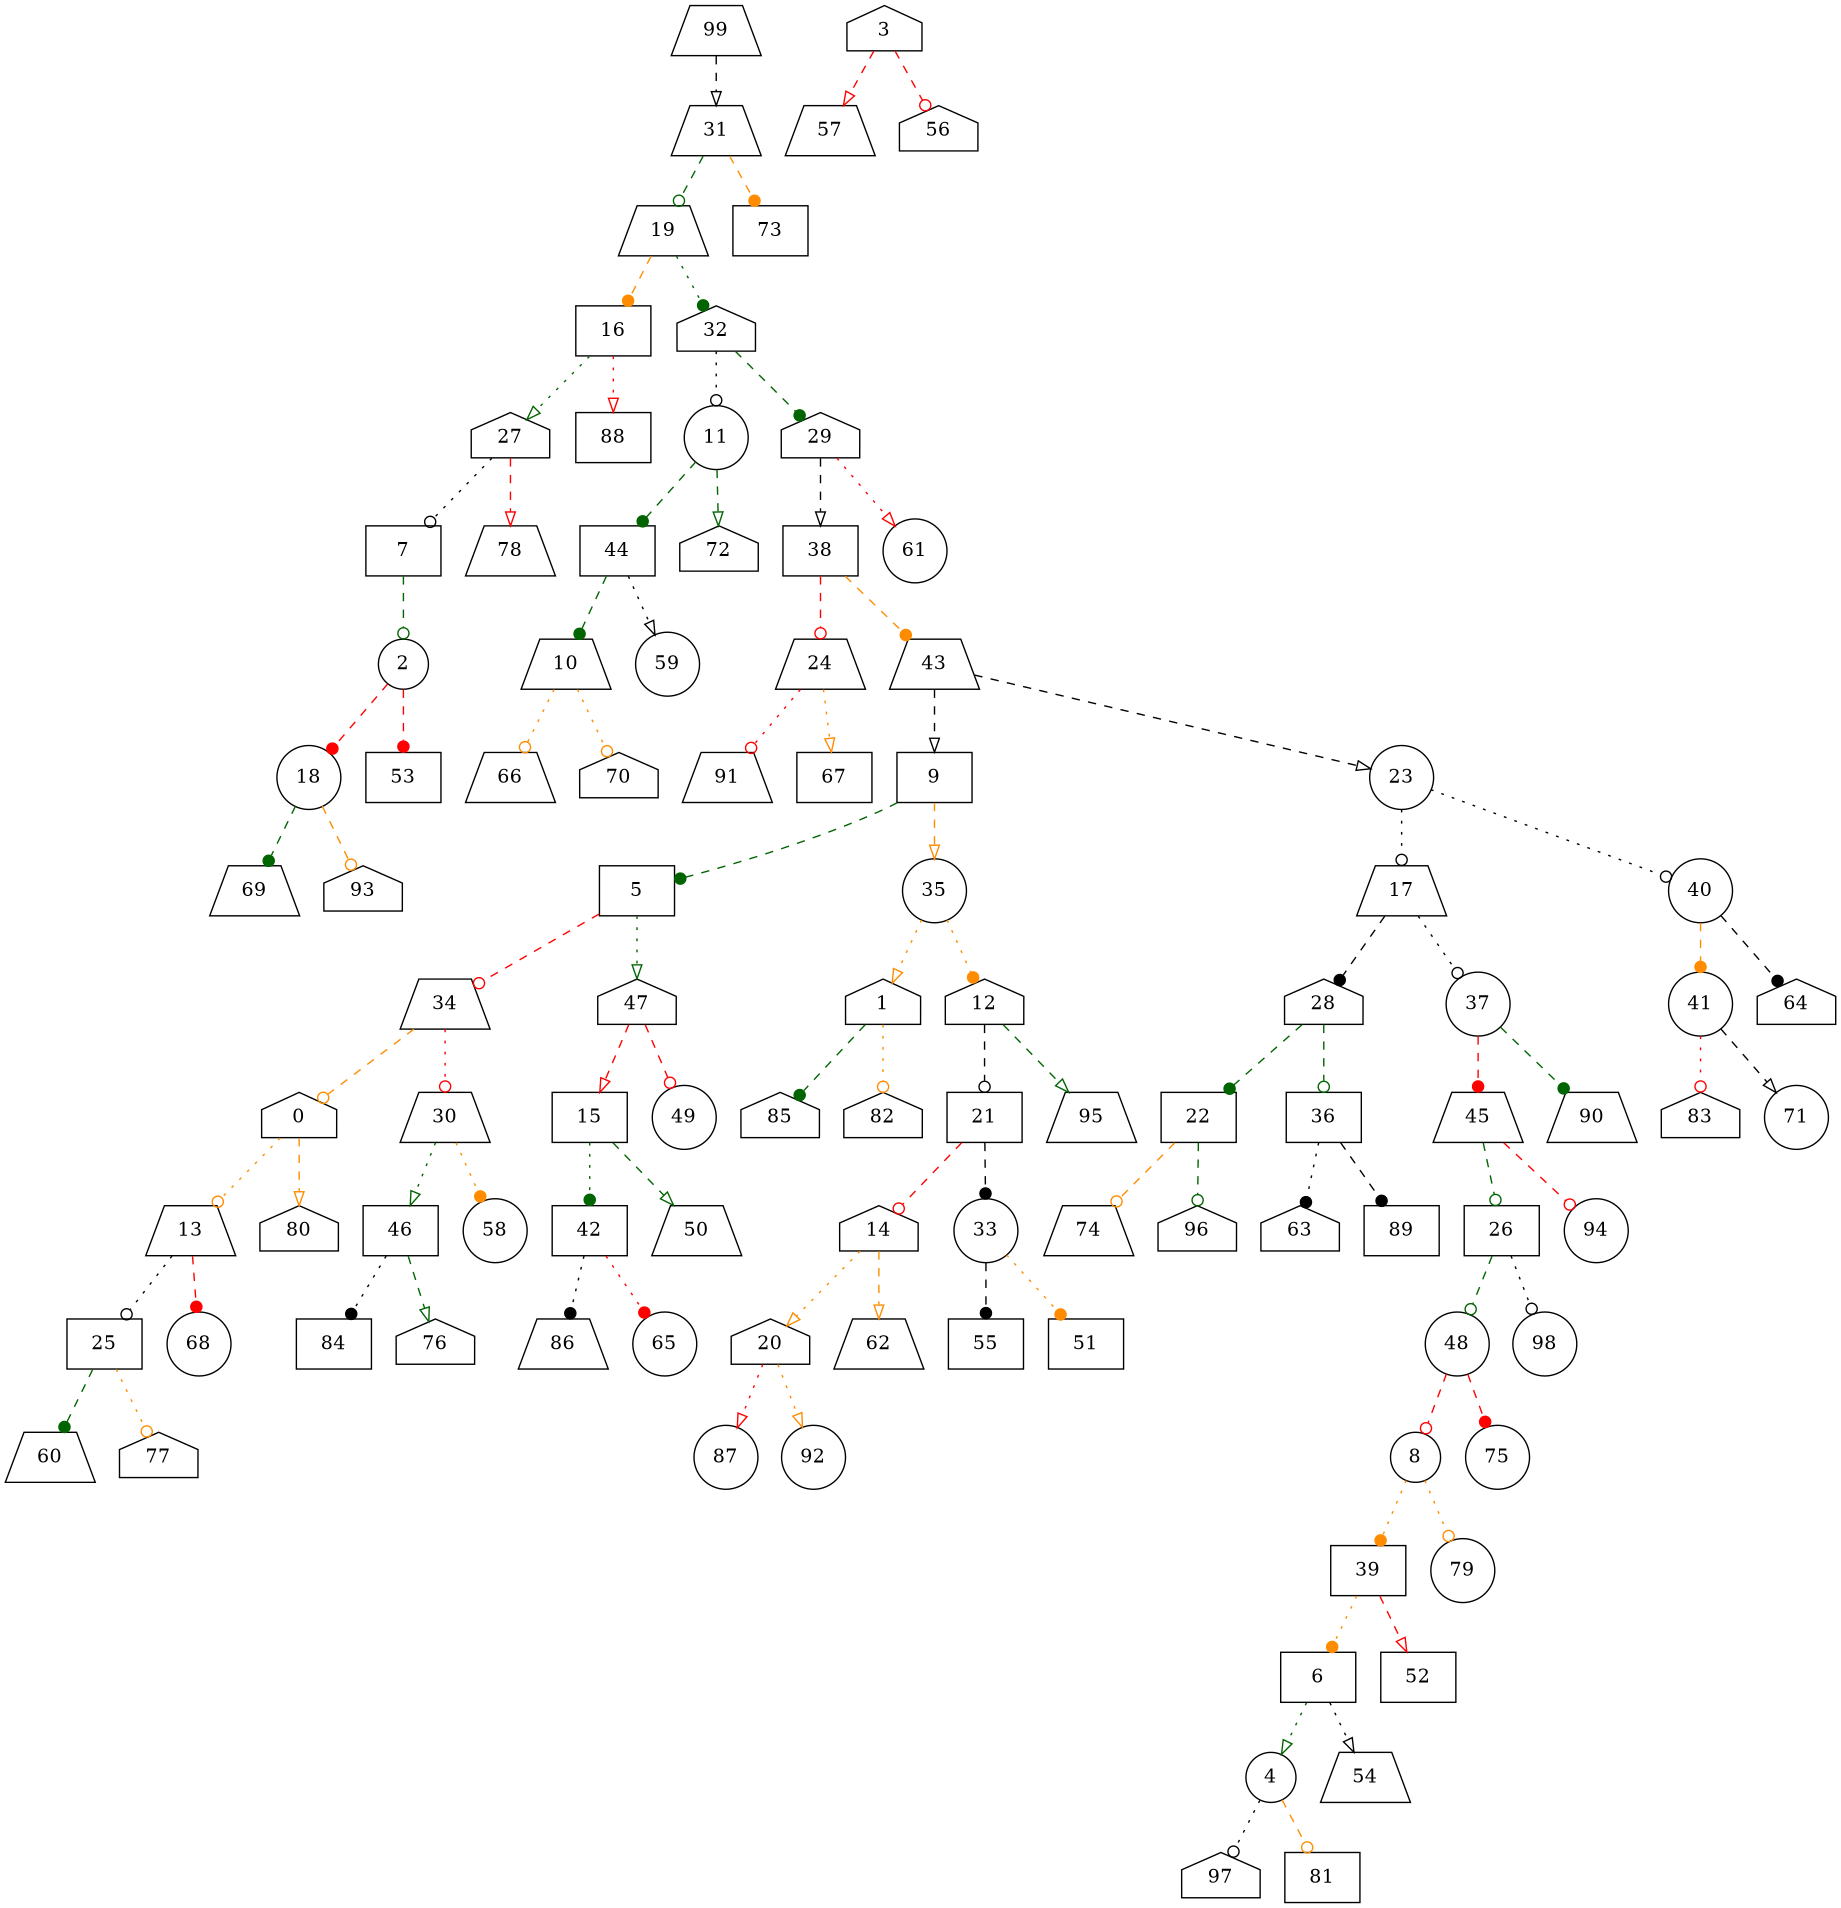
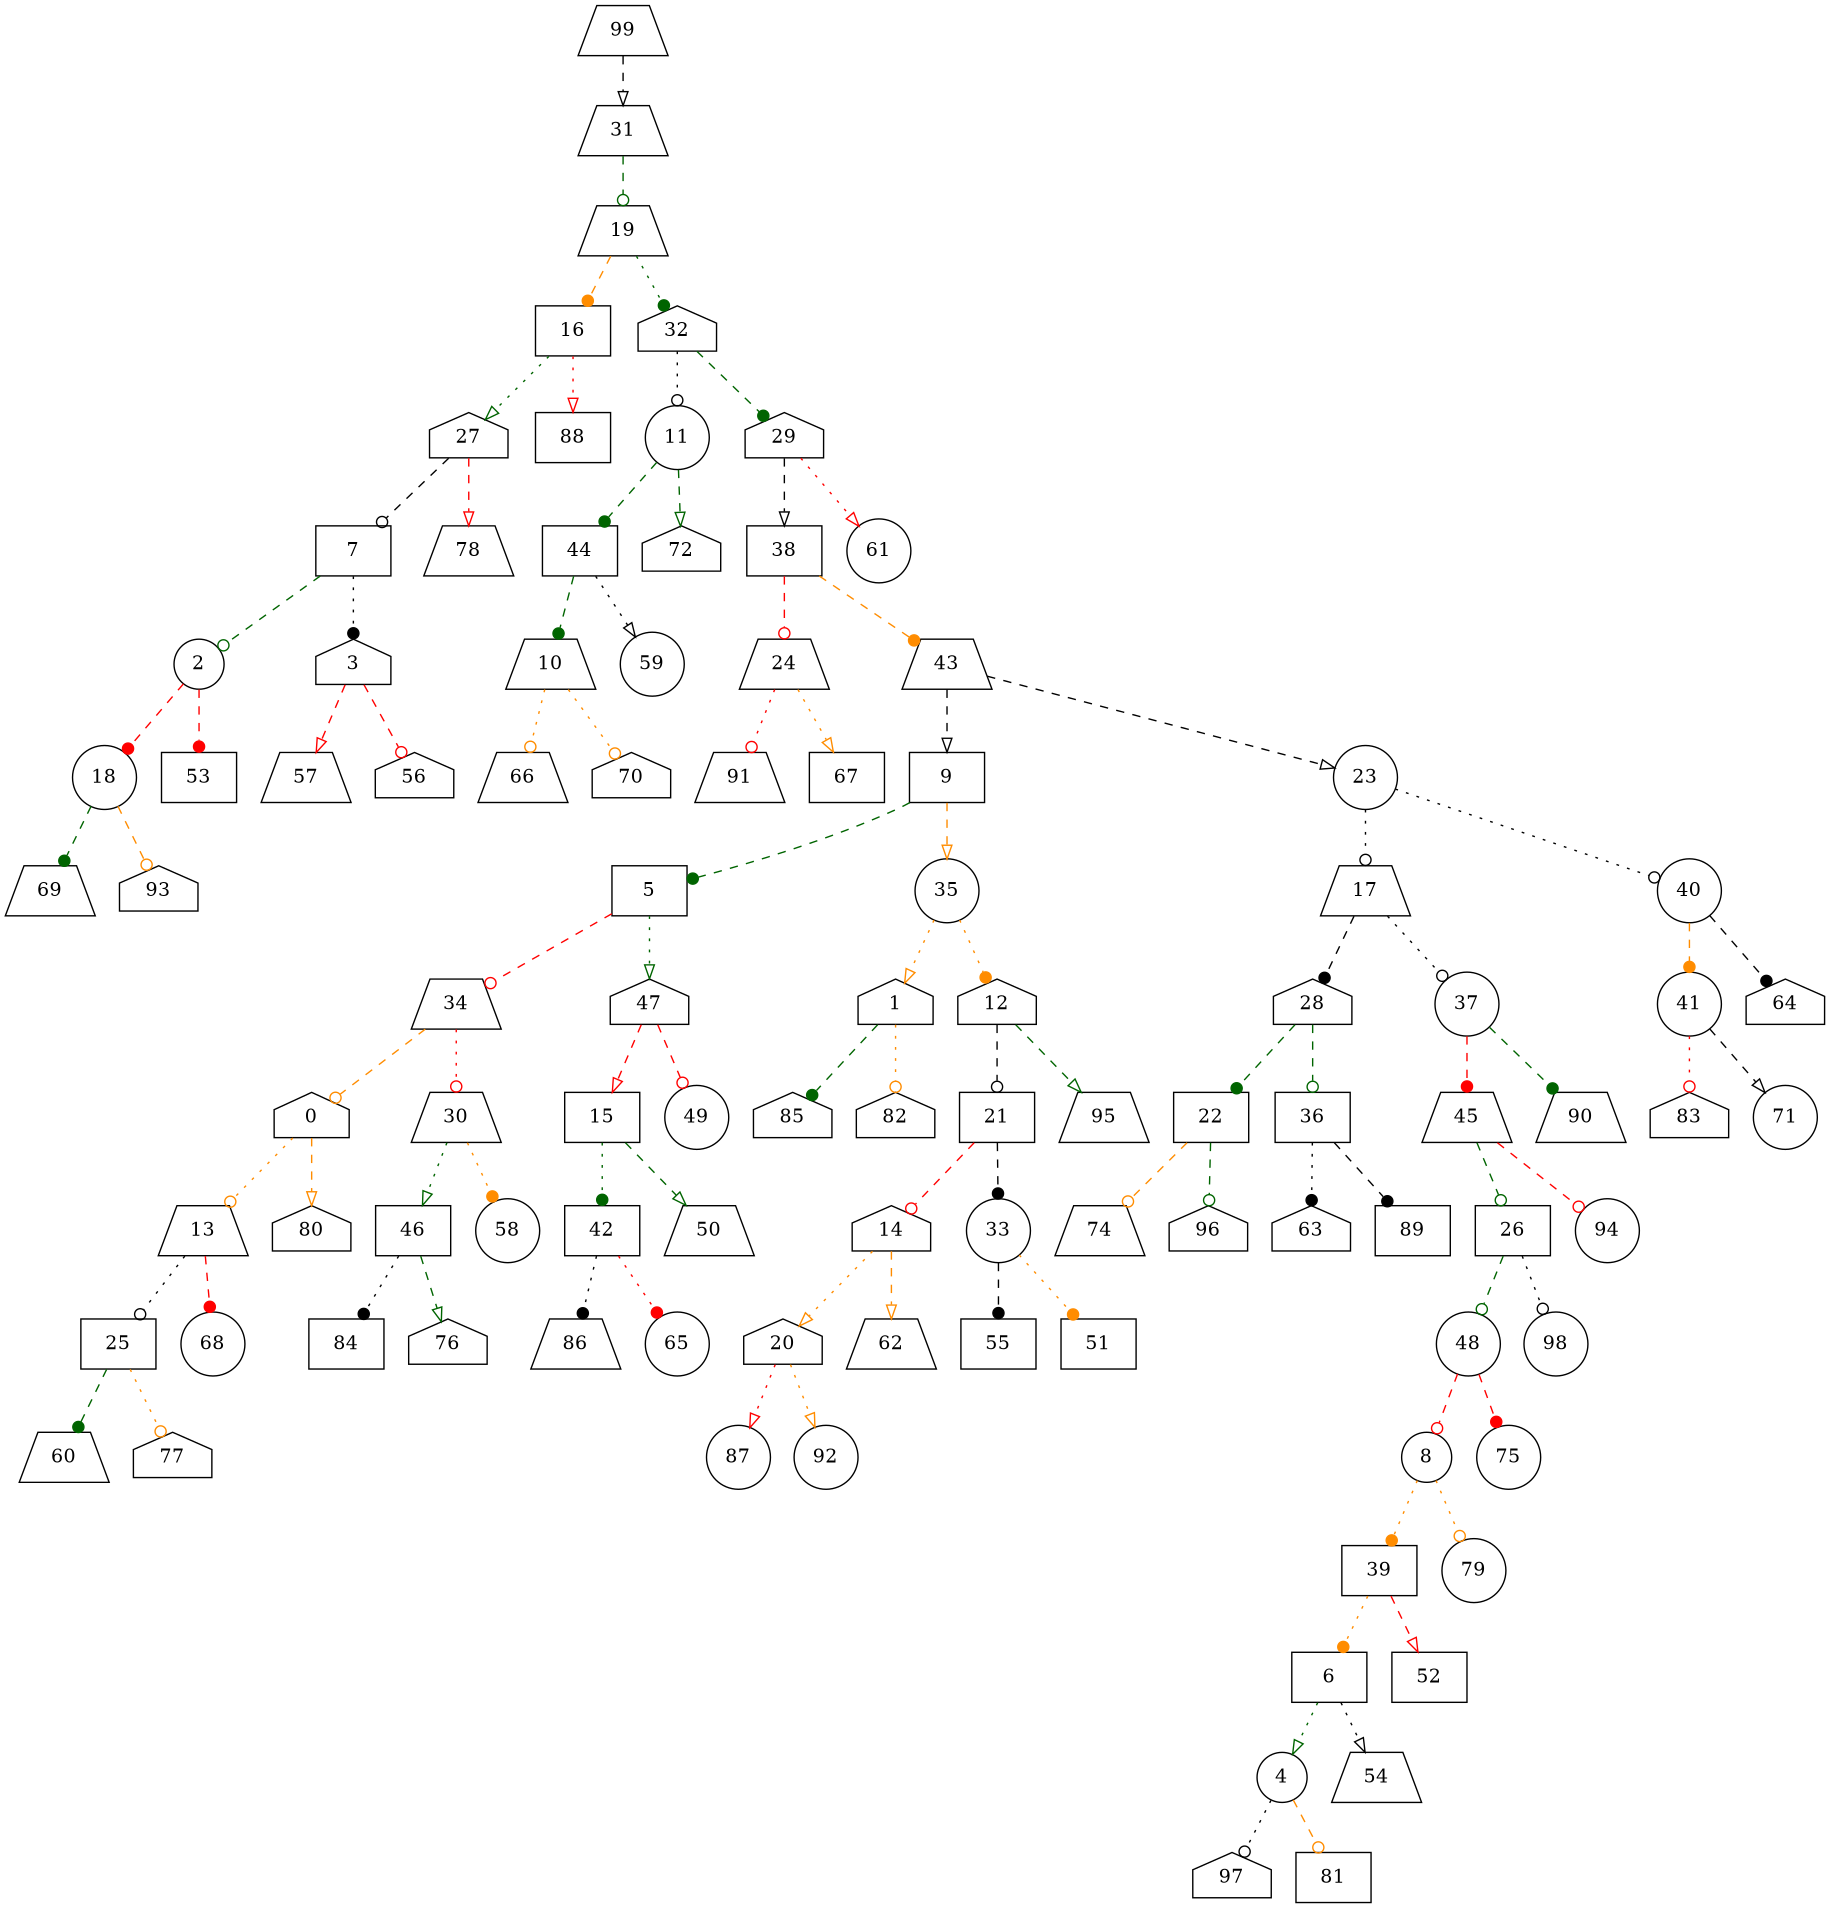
node "73": removed
edge "27" -> "7": style dotted -> dashed
edge "7" -> "3": added
